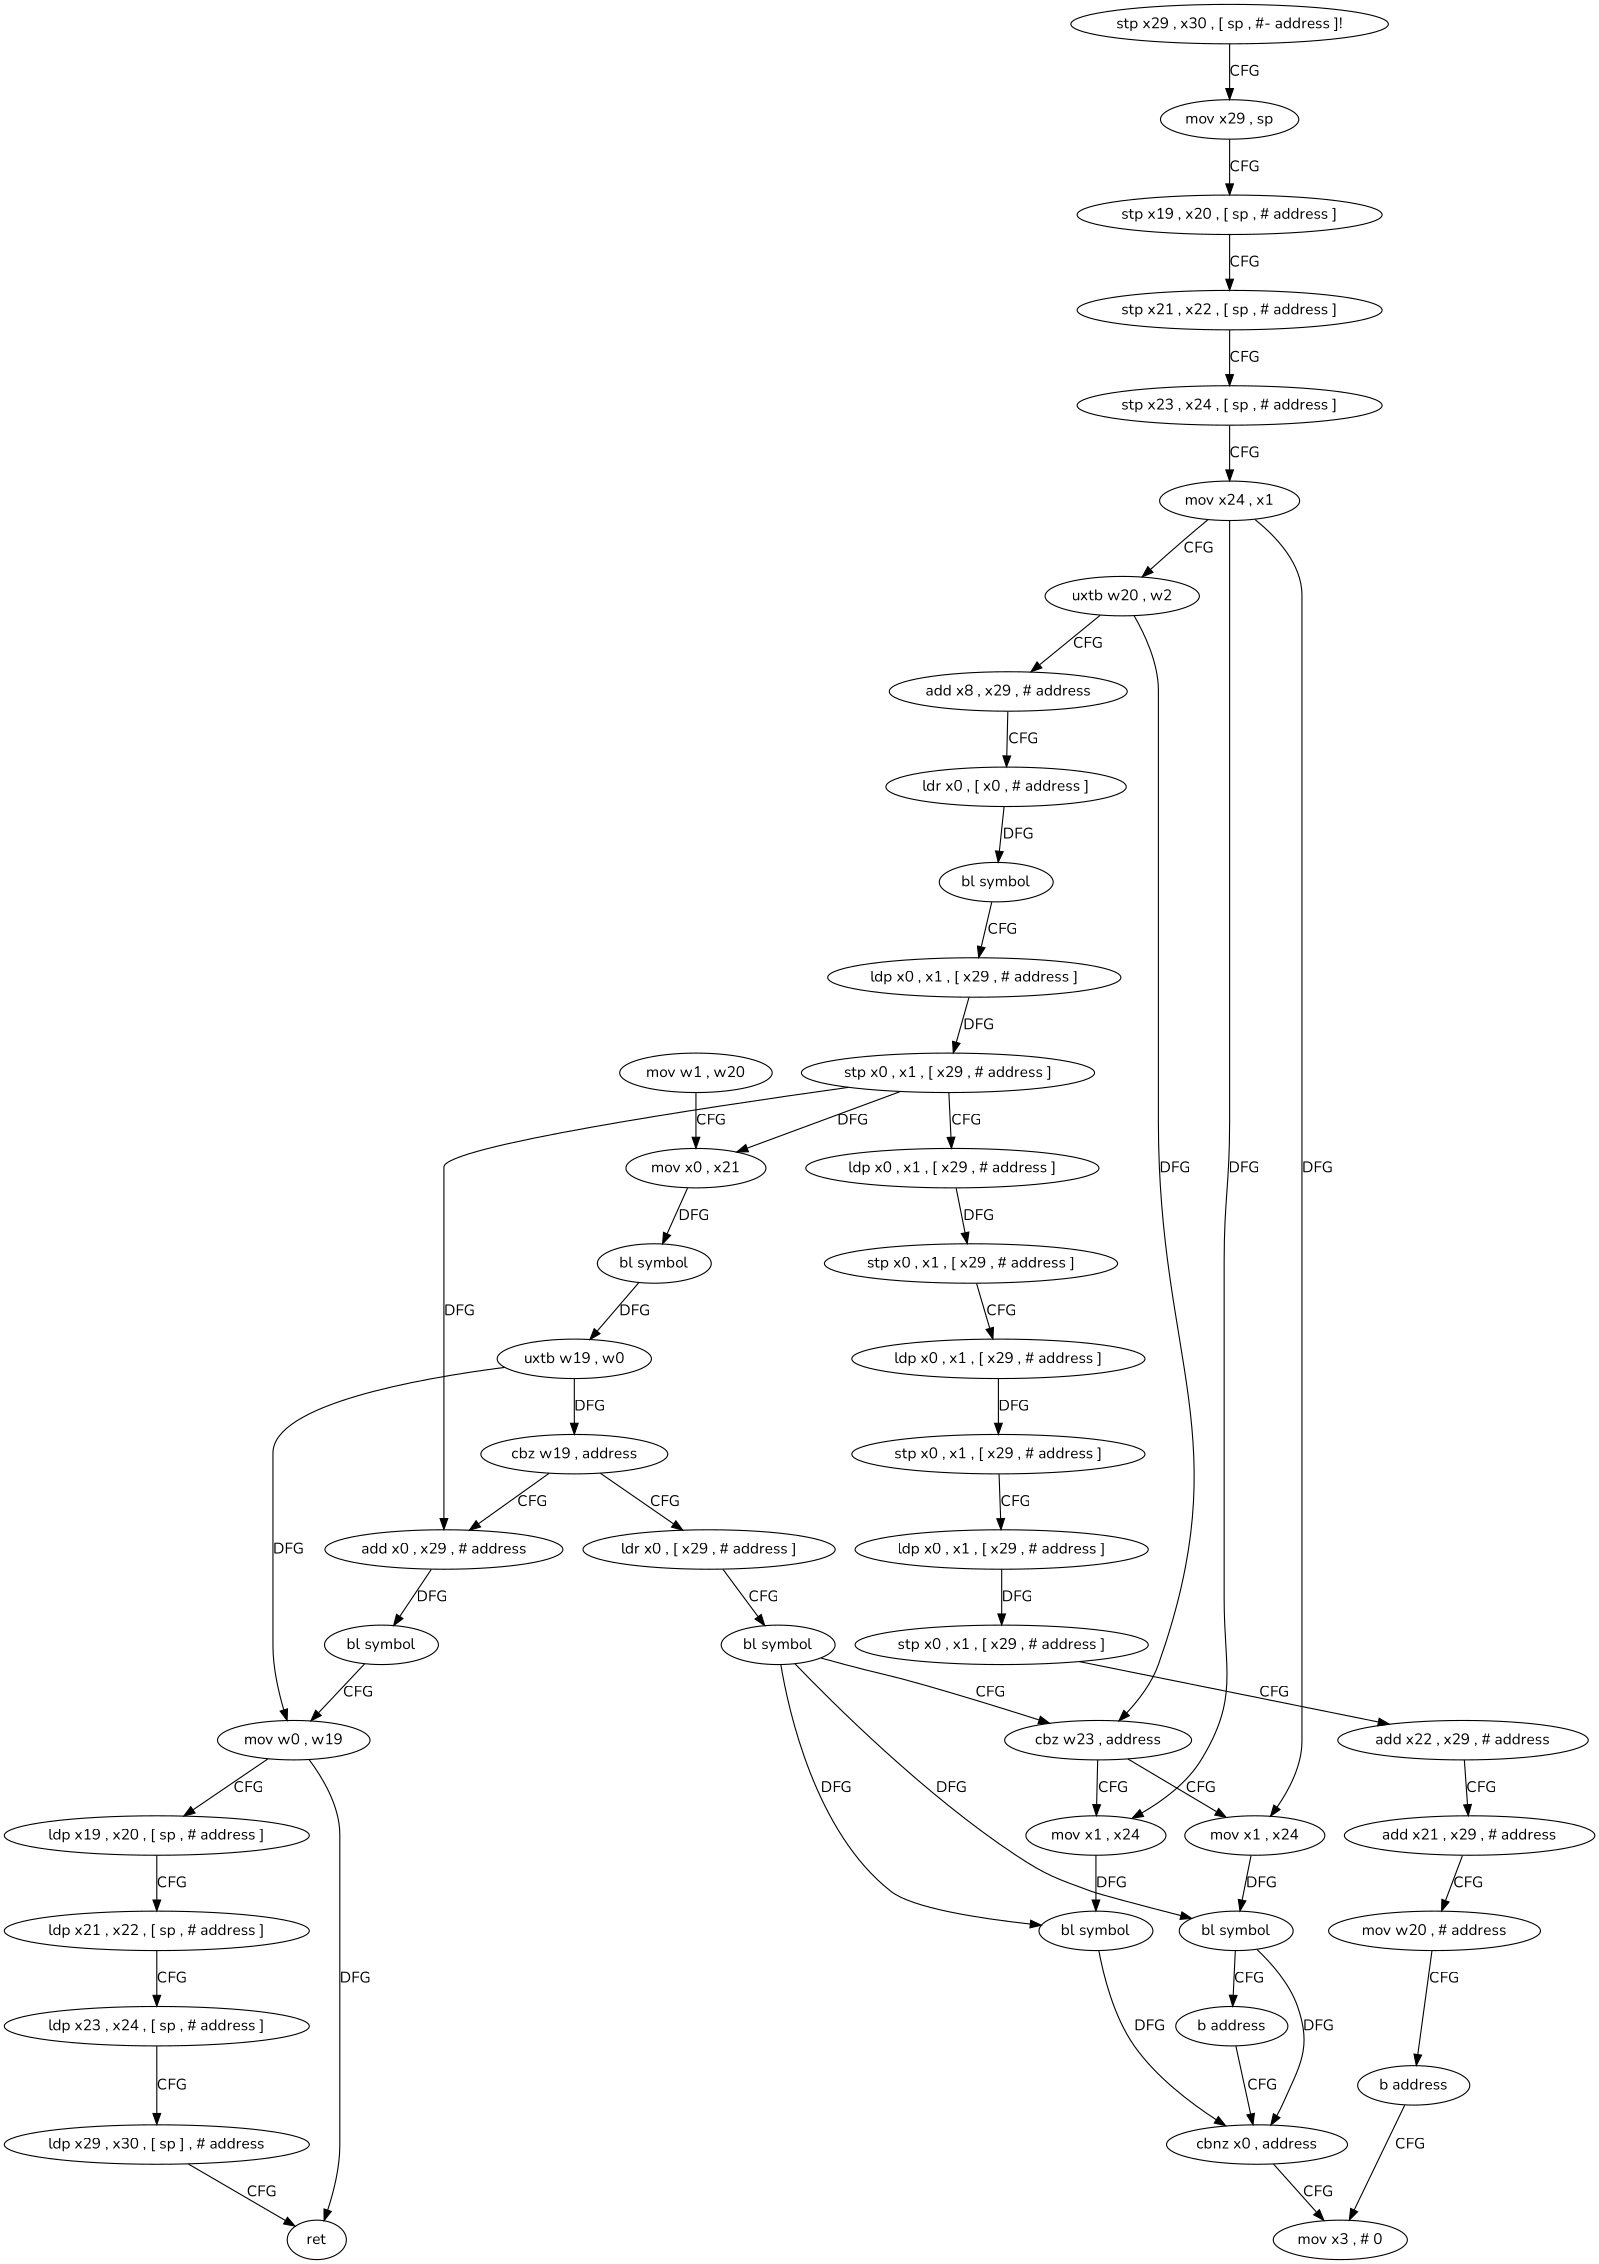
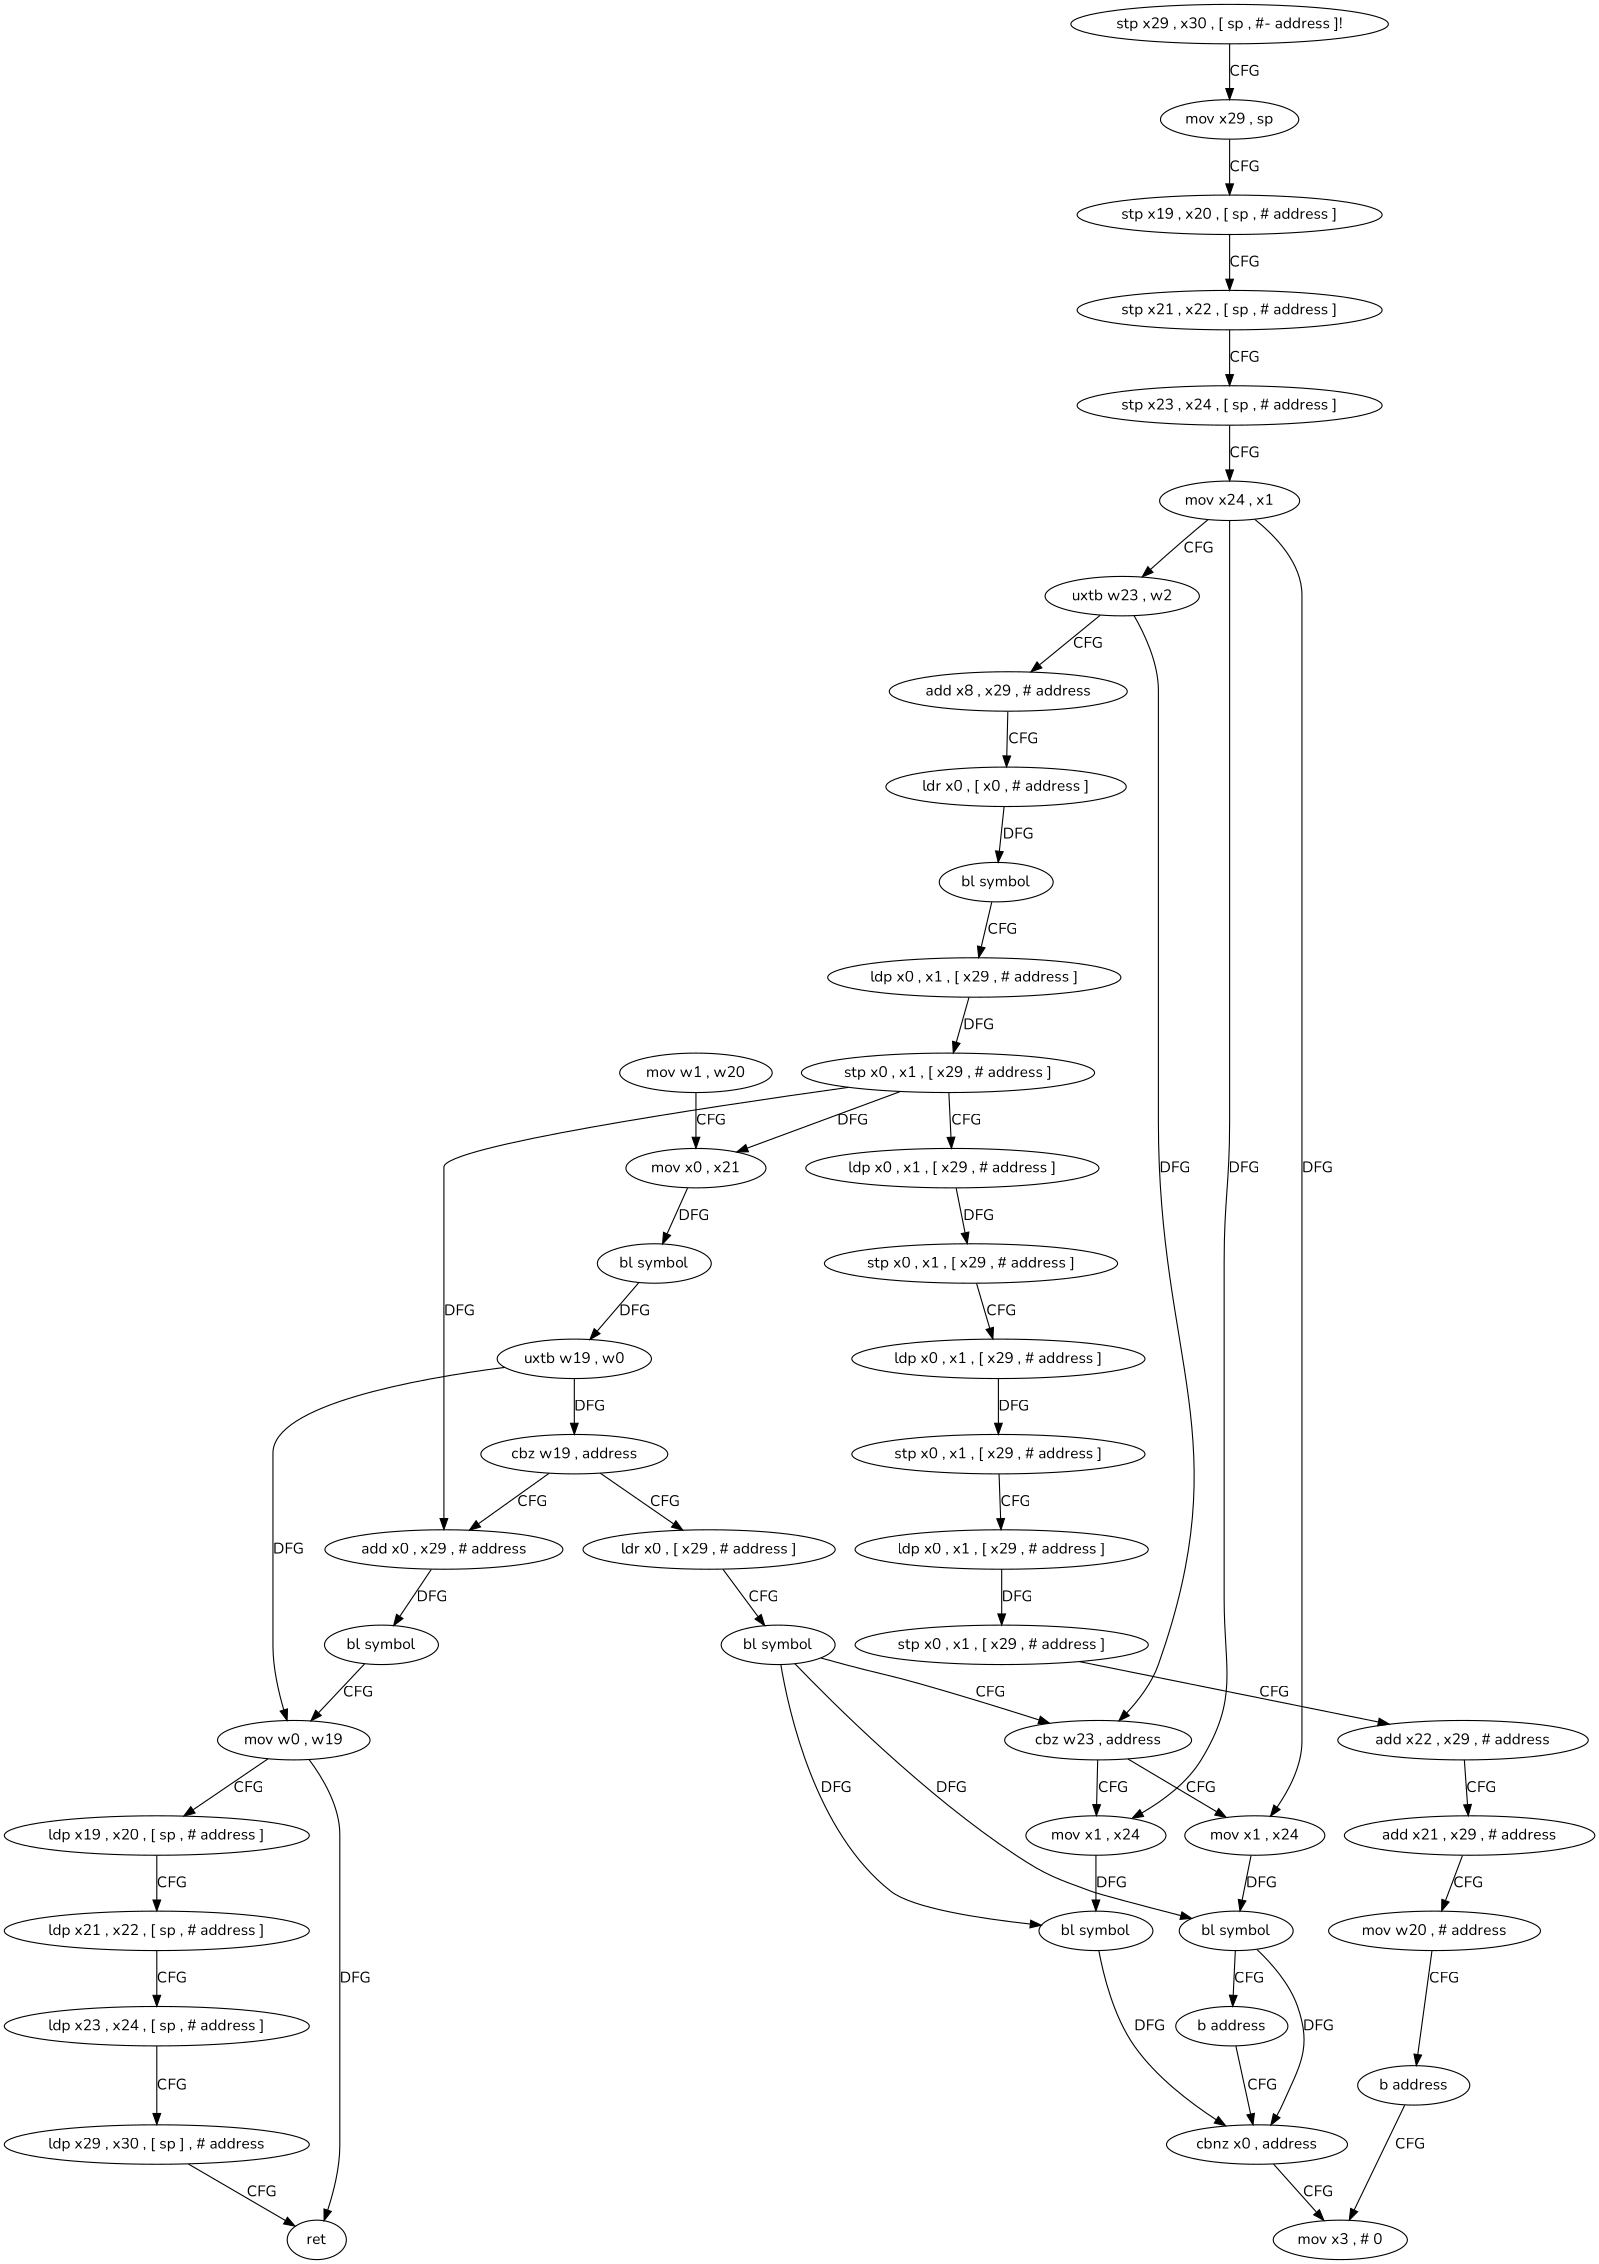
node "uxtb w20 , w2": label "uxtb w20 , w2" -> "uxtb w23 , w2"
